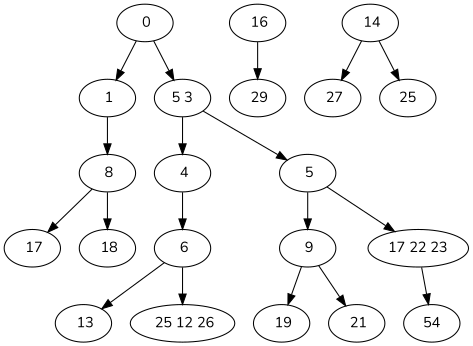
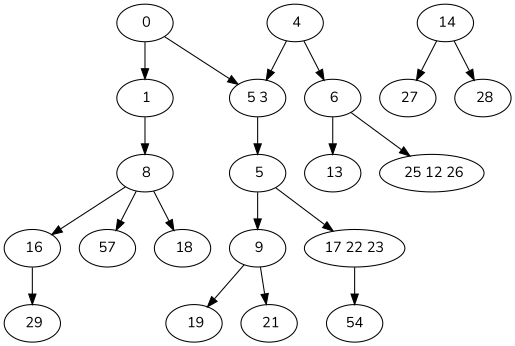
node "25": label "25" -> "28"
edge "5 3" -> "4": reversed
edge "8" -> "16": added
node "17": label "17" -> "57"
